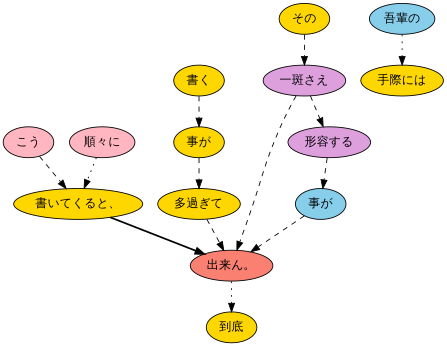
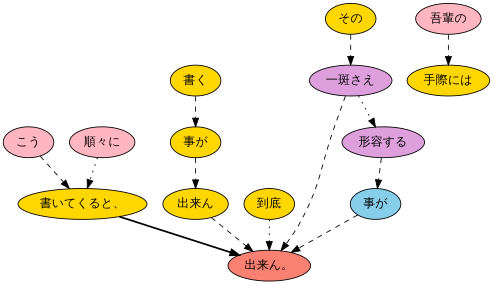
node "吾輩の": fillcolor skyblue -> lightpink
edge "吾輩の" -> "手際には": style dotted -> dashed
edge "一斑さえ" -> "形容する": style dashed -> dotted
node "多過ぎて": label "多過ぎて" -> "出来ん"
edge "出来ん。" -> "到底": reversed
